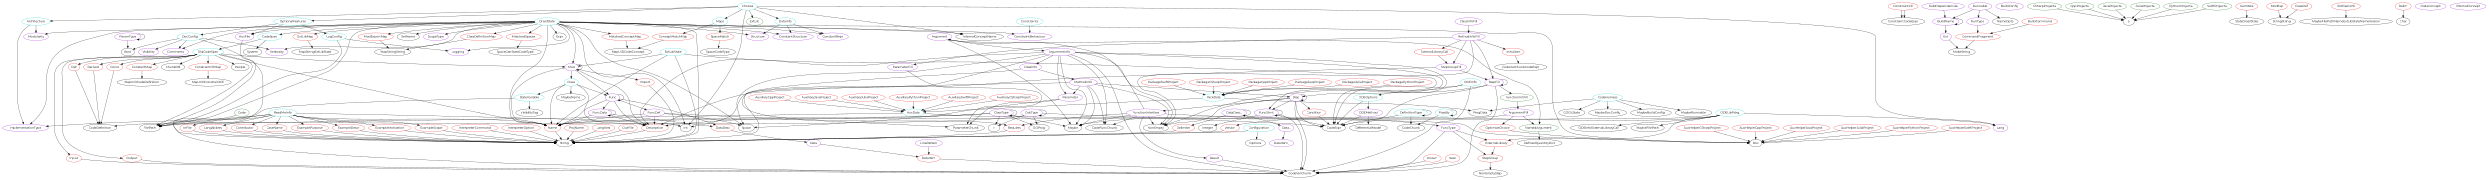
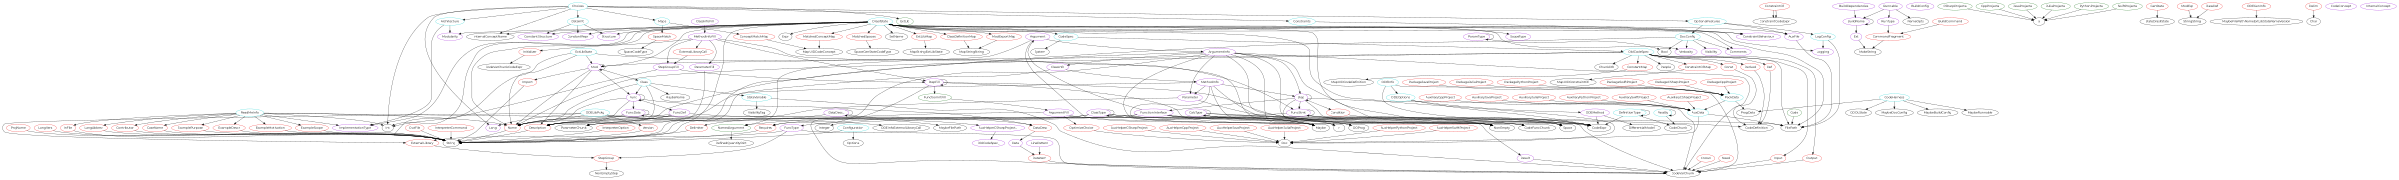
edge "Choices" -> "Constraints": added
node "Data_": label "Data_" -> "AuxHelperCSharpProject_"
node "DataItem_": label "DataItem_" -> "OldCodeSpec_"
